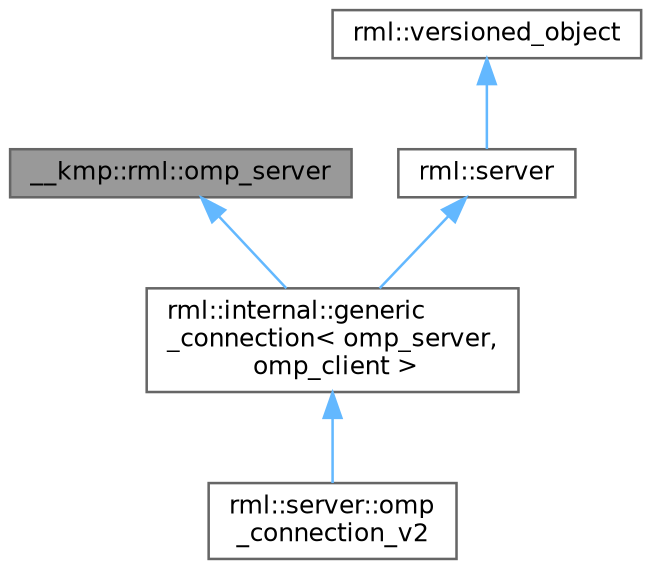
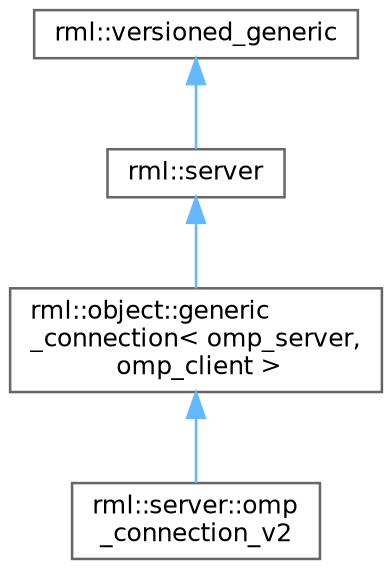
node "rml::versioned_object": label "rml::versioned_object" -> "rml::versioned_generic"
node "__kmp::rml::omp_server": removed
node "rml::internal::generic _connection< omp_server, omp_client >": label "rml::internal::generic _connection< omp_server, omp_client >" -> "rml::object::generic _connection< omp_server, omp_client >"
